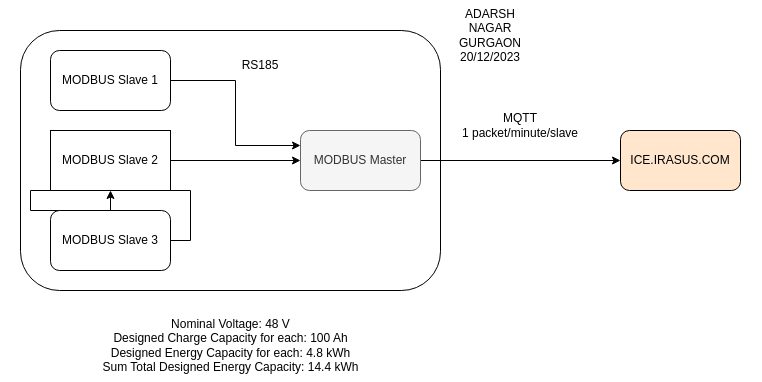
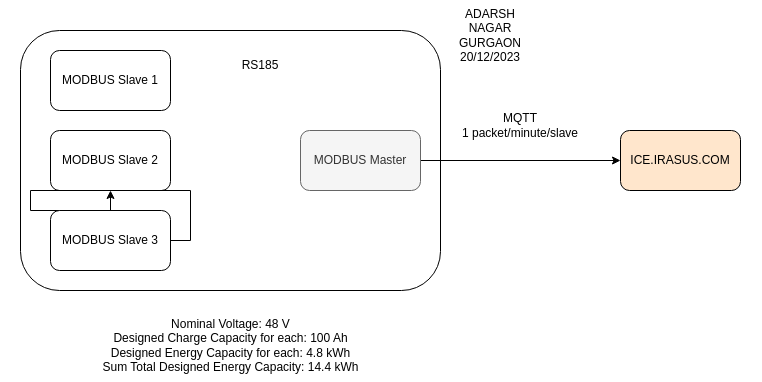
edge "MODBUS Slave 1" -> "MODBUS Master": removed
node "MODBUS Slave 2": shape rectangle -> rounded rectangle
edge "MODBUS Slave 2" -> "MODBUS Master": removed
